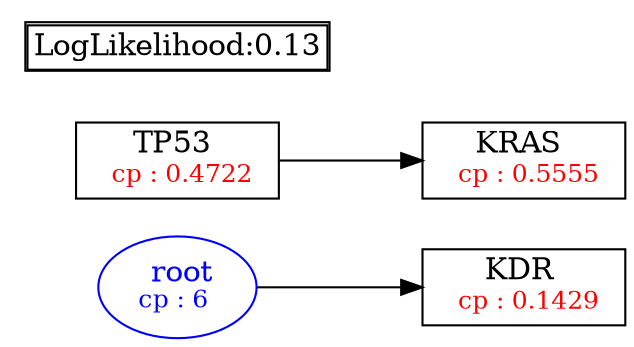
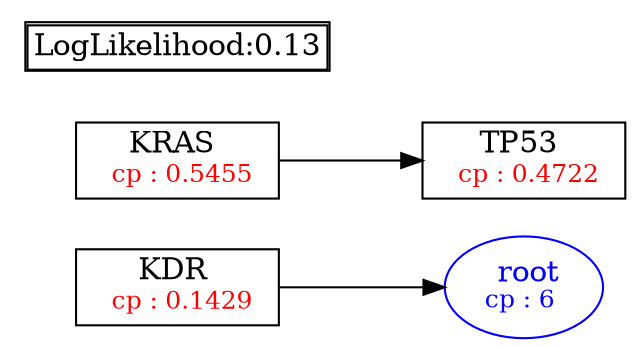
edge "TP53" -> "KRAS": reversed
node "KRAS": text "cp : 0.5555" -> "cp : 0.5455"
edge "root" -> "KDR": reversed
